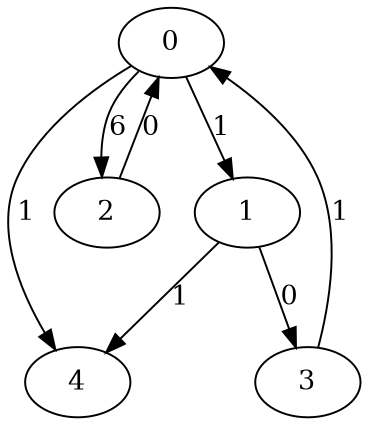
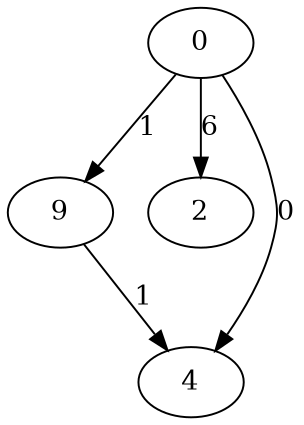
edge "2" -> "0": removed, label "0"
edge "0" -> "4": label "1" -> "0"
node "1": label "1" -> "9"
node "3": removed
